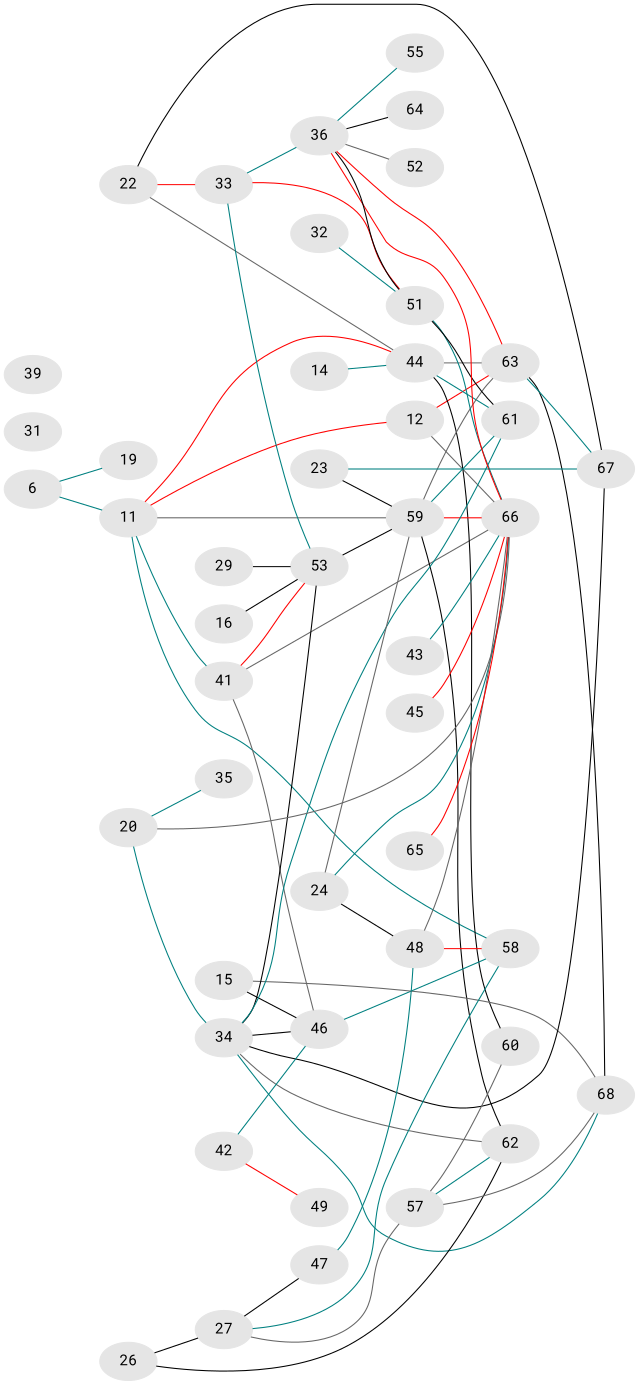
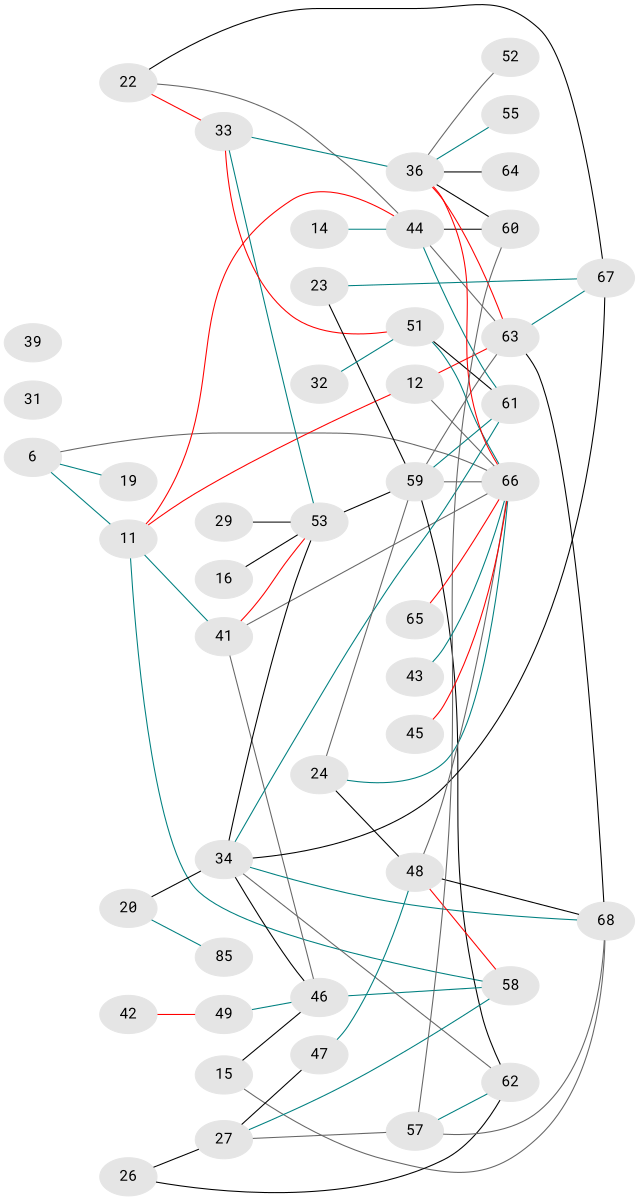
edge "36" -- "51": now "36" -- "60"
edge "11" -- "59": removed
edge "59" -- "66": color red -> gray40
edge "66" -- "20": now "66" -- "6"
node "35": label "35" -> "85"
edge "48" -- "68": added
edge "20" -- "34": color teal -> black
edge "46" -- "42": now "46" -- "49"
